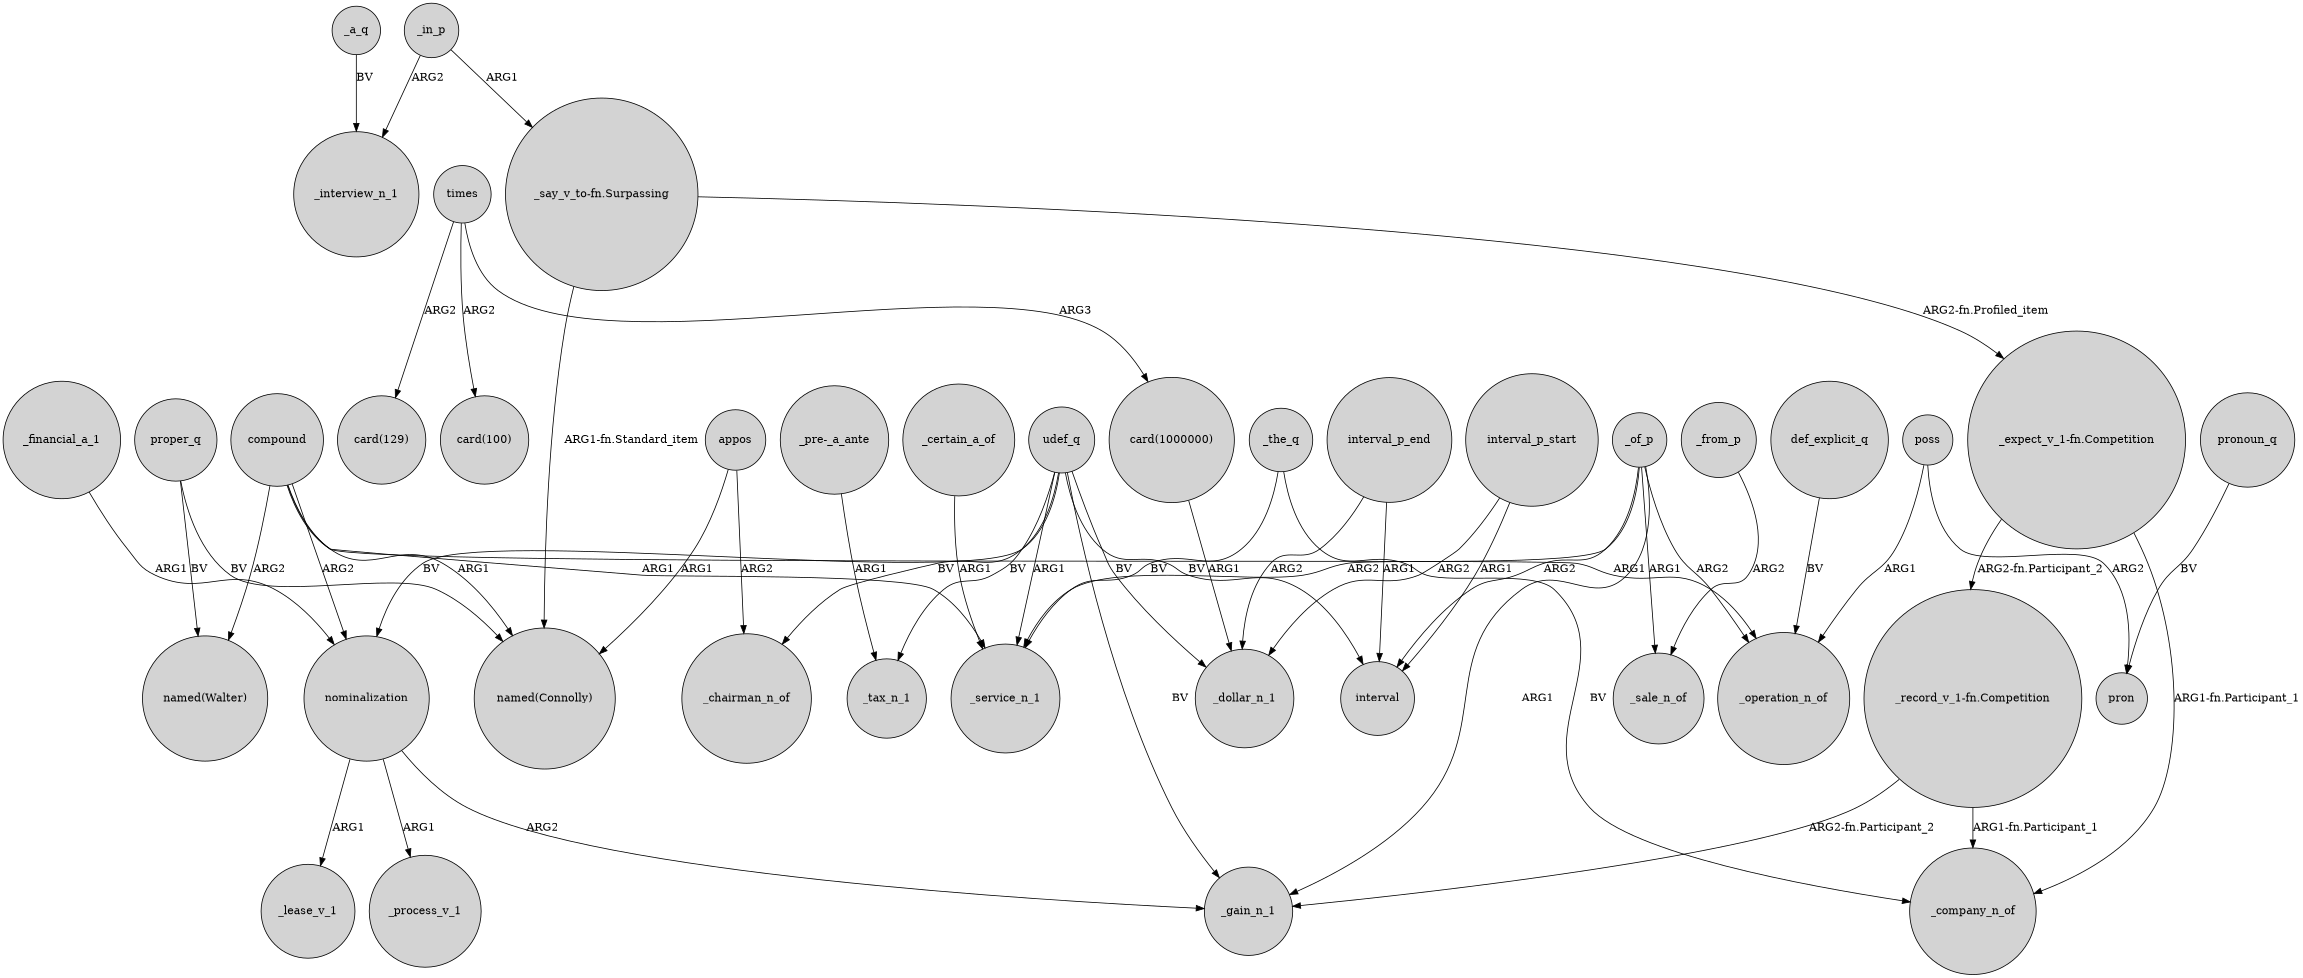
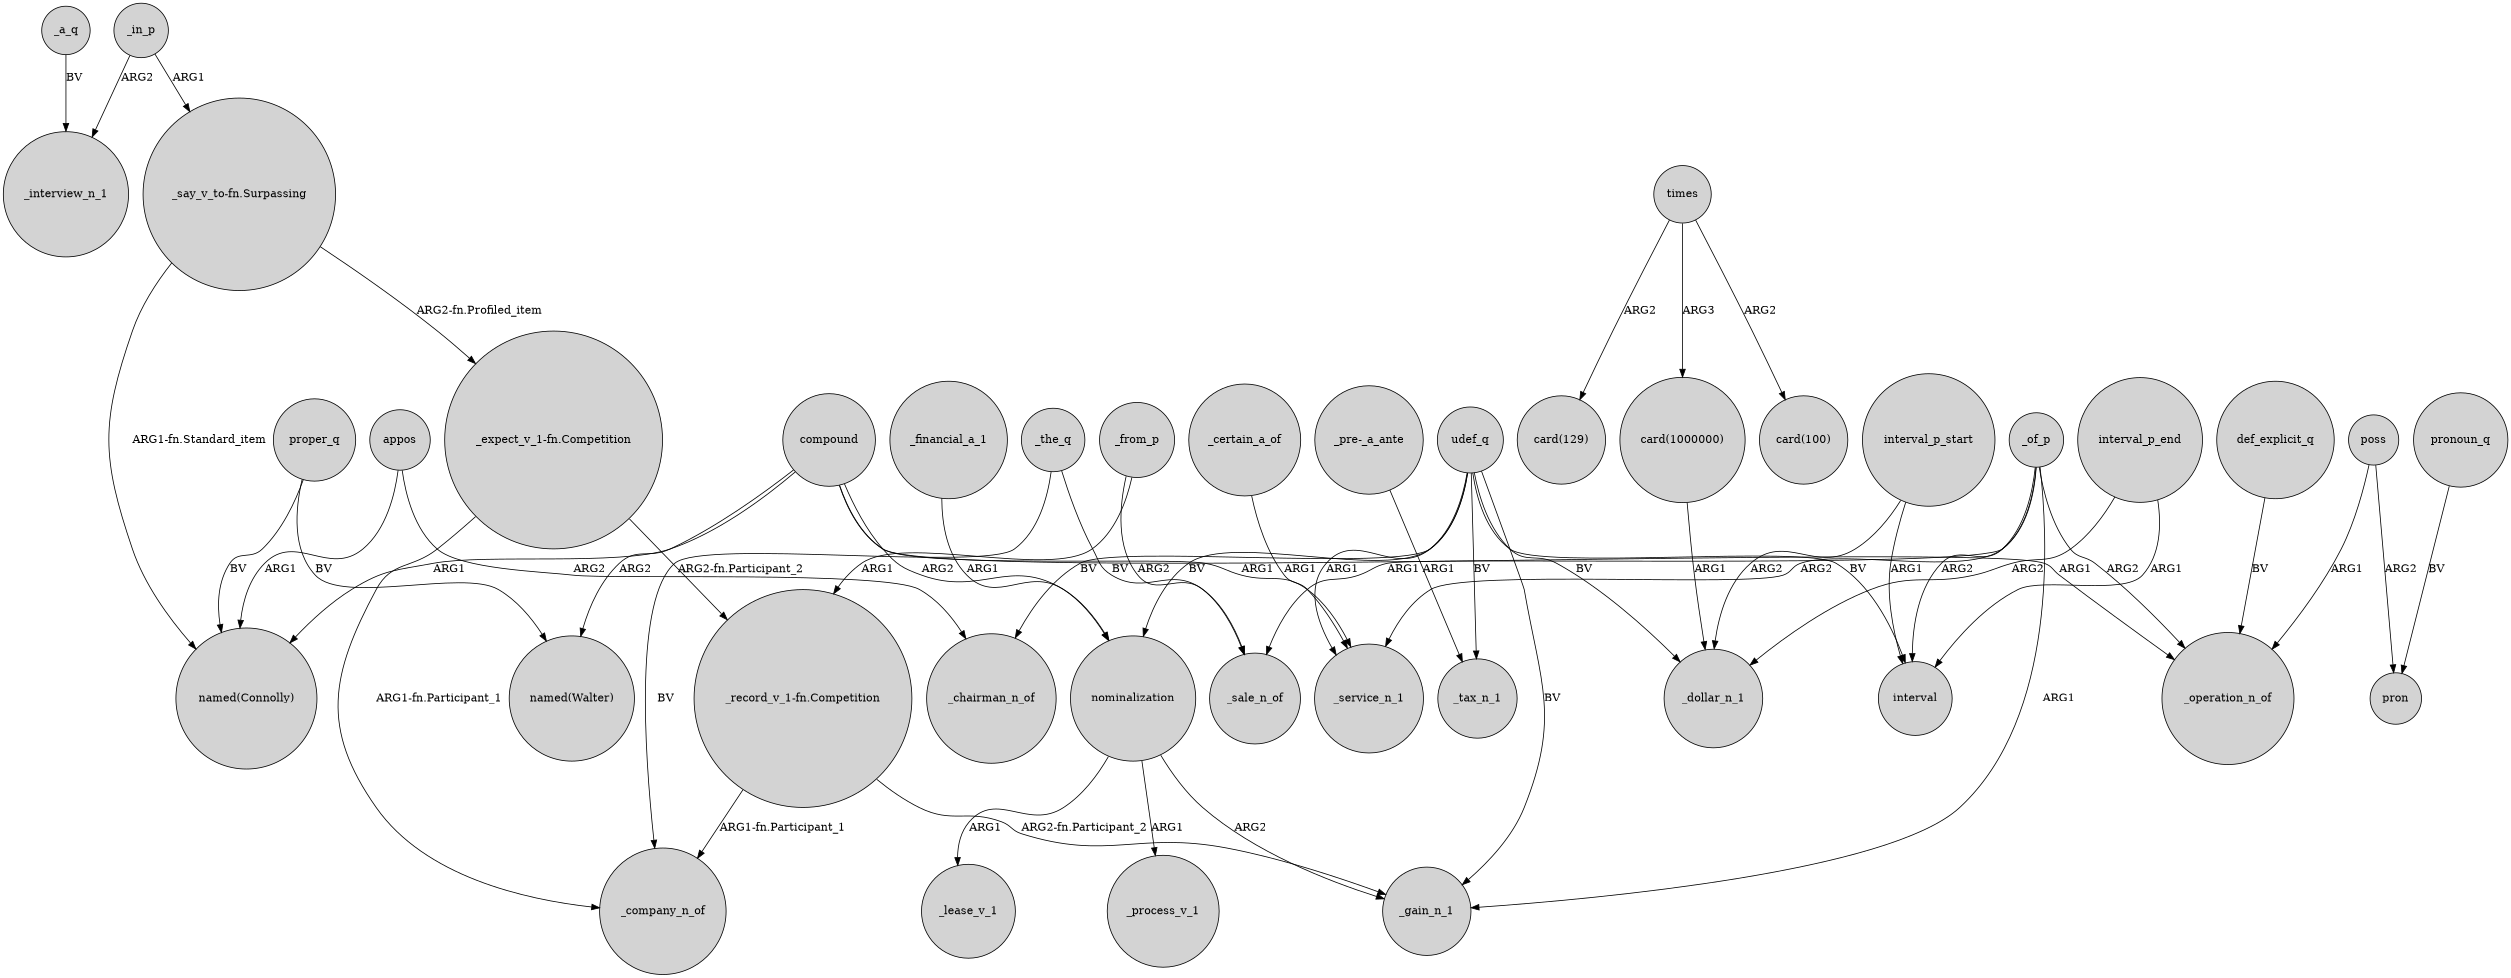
edge "_from_p" -> "_record_v_1-fn.Competition": added, label "ARG1"
edge "_the_q" -> "_service_n_1": now "_the_q" -> "_sale_n_of"
